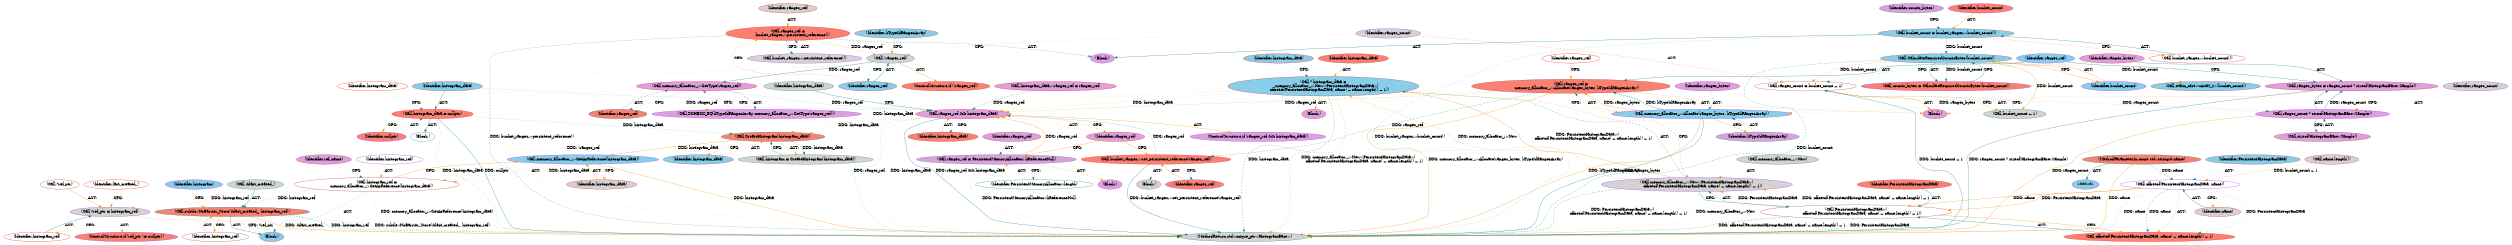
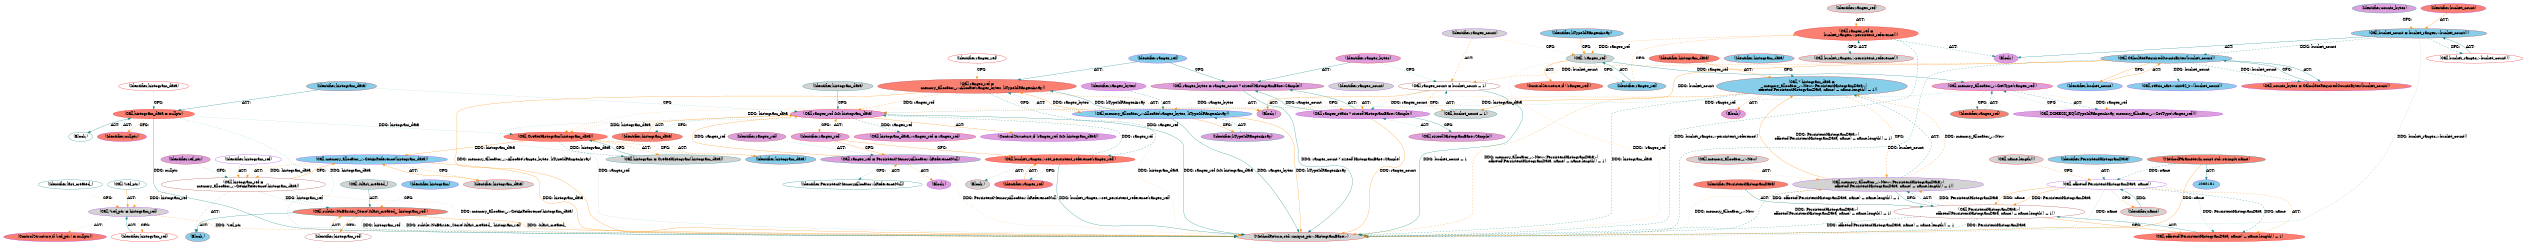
edge "(Identifier,counts_bytes)" -> "(Call,bucket_count = bucket_ranges->bucket_count())": color teal -> darkorange
edge "(Call,bucket_count = bucket_ranges->bucket_count())" -> "(Call,bucket_ranges->bucket_count())": color darkorange -> teal
node "(Call,bucket_ranges->persistent_reference())": color purple -> red
edge "(Call,CalculateRequiredCountsBytes(bucket_count))" -> "(Call,static_cast<uint32_t>(bucket_count))": color darkorange -> teal
node "(Call,static_cast<uint32_t>(bucket_count))": color brown -> purple
edge "(Call,histogram_data->ranges_ref = ranges_ref)" -> "(Call,ranges_ref && histogram_data)": reversed
edge "(Call,bucket_count + 1)" -> "(Call,ranges_count = bucket_count + 1)": label "CFG: " -> "AST: "
node "(Call,ranges_count * sizeof(HistogramBase::Sample))": label "(Call,ranges_count * sizeof(HistogramBase::Sample))" -> "(Call,ranges_static * sizeof(HistogramBase::Sample))"
node "(Call,CreateHistogram(histogram_data))": color teal -> red
node "(Identifier,ref_name)": label "(Identifier,ref_name)" -> "(Identifier,ref_ptr)"
node "(Call,memory_allocator_->New)": color teal -> red
edge "(Call,name.length())" -> "(Call,offsetof(PersistentHistogramData, name))": label "DDG: bucket_count + 1" -> "CFG: "
node "(Call,*ref_ptr)": color brown -> teal
node "(Identifier,last_created_)": color red -> teal
node "(Identifier,PersistentMemoryAllocator::length)": label "(Identifier,PersistentMemoryAllocator::length)" -> "(Identifier,PersistentMemoryAllocator::kReferenceNull)"
edge "(Call,offsetof(PersistentHistogramData, name))" -> "(Identifier,name)": style dotted -> dashed
edge "(Identifier,name)" -> "(Call,offsetof(PersistentHistogramData, name))": label "AST: " -> "DDG: "
edge "(Call,*ref_ptr = histogram_ref)" -> "(MethodReturn,std::unique_ptr<HistogramBase>)": label "CFG: *ref_ptr" -> "DDG: *ref_ptr"
node "(MethodReturn,std::unique_ptr<HistogramBase>)": color teal -> red
